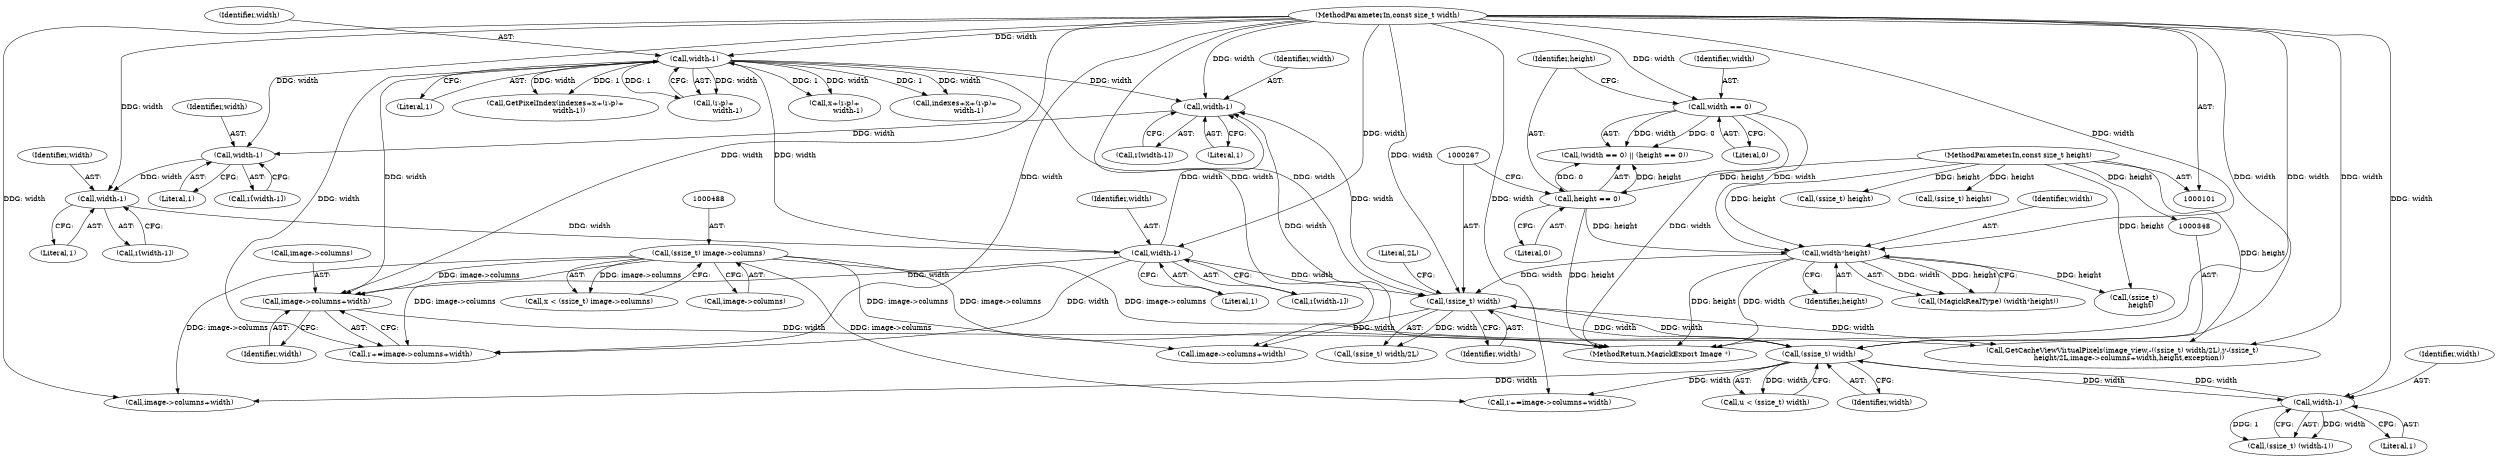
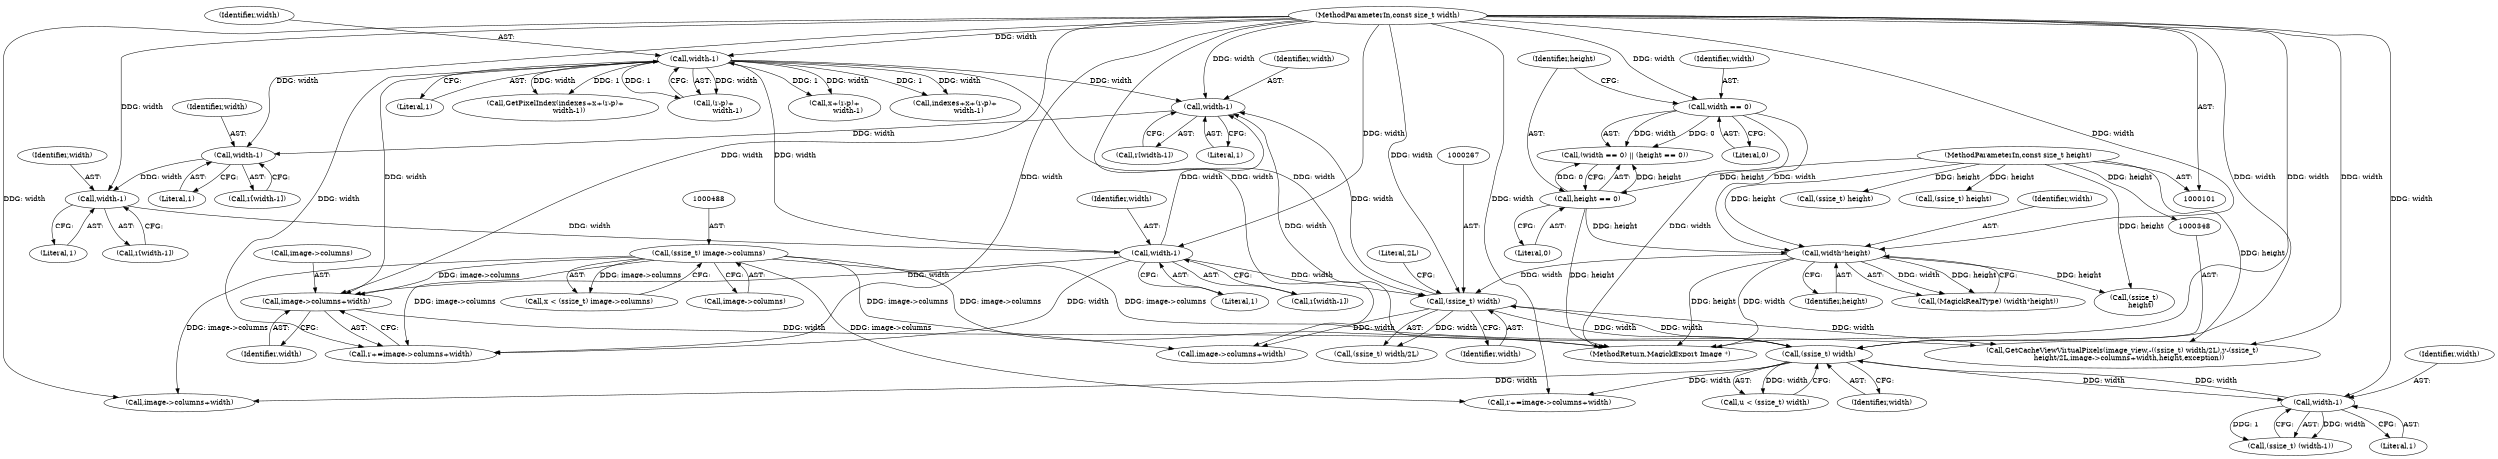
edge "1000267" -> "(Call,height == 0)": now "(Call,(width == 0) || (height == 0))" -> "(Call,height == 0)"
